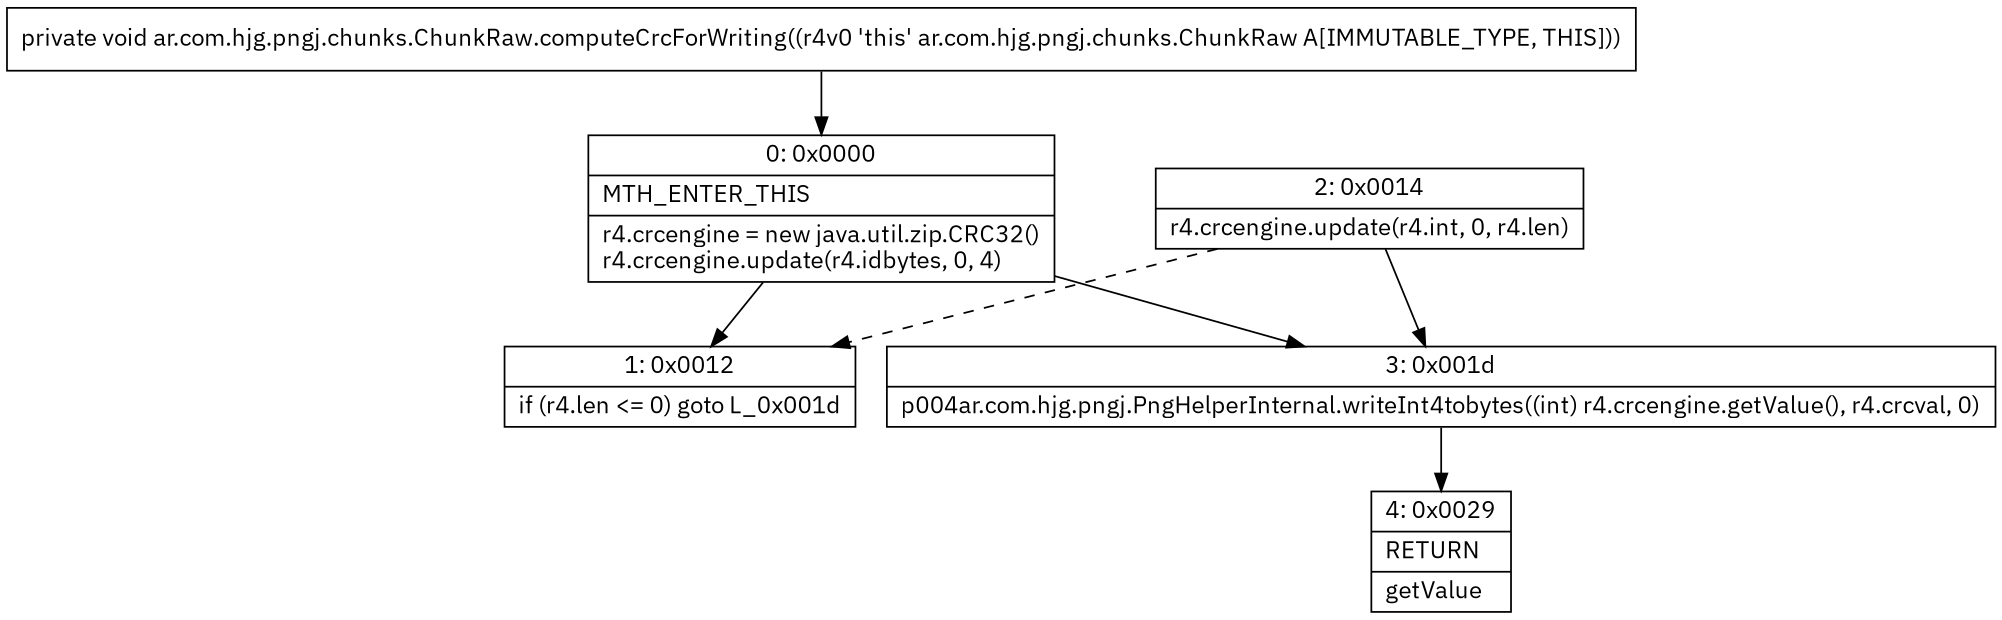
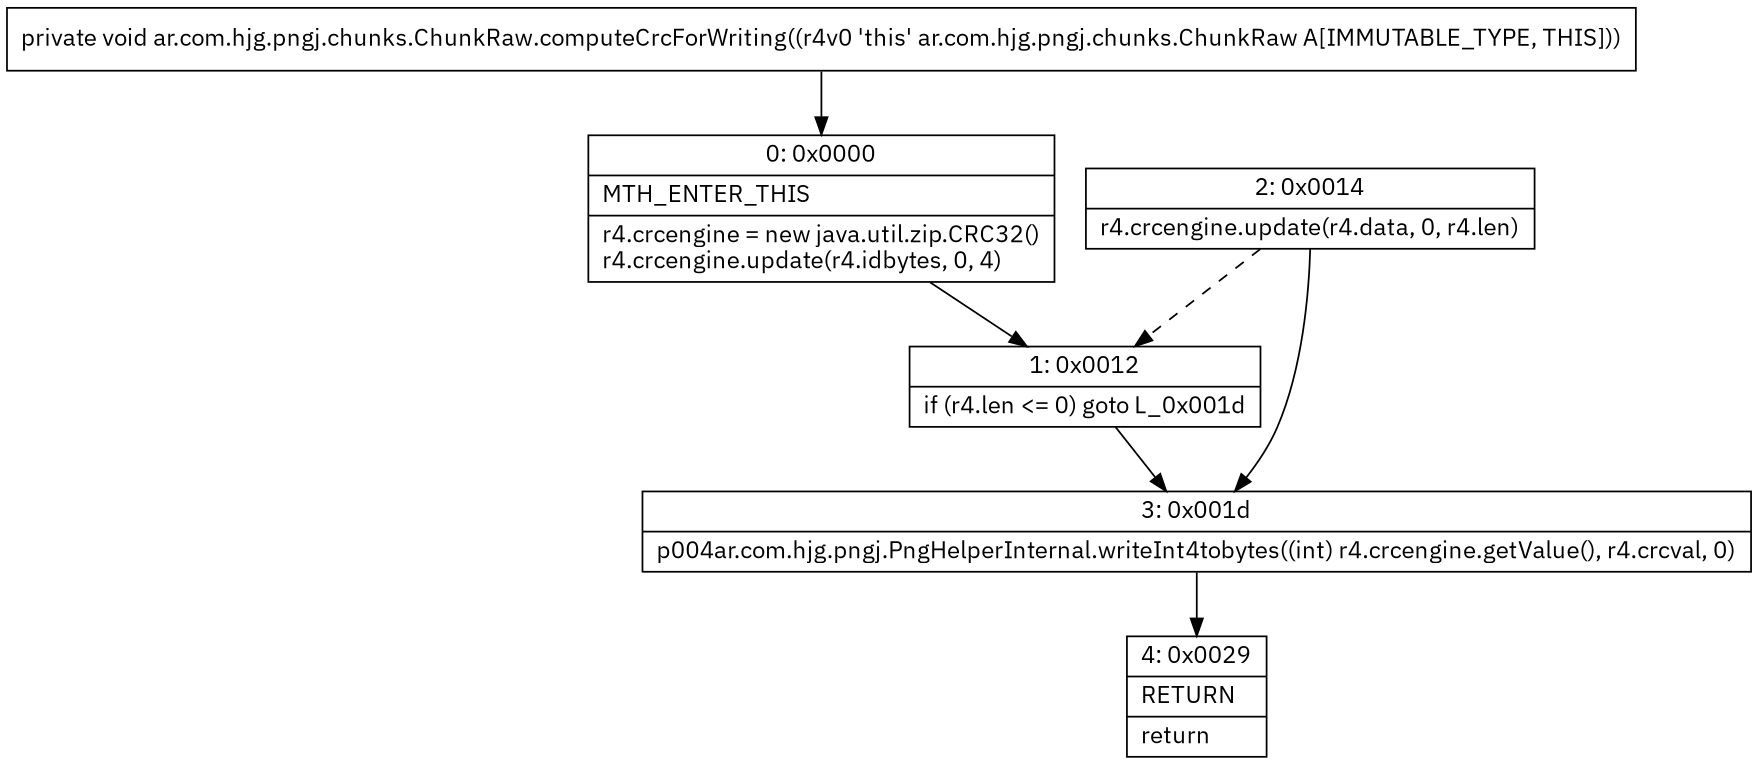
node "2: 0x0014": text "r4.crcengine.update(r4.int, 0, r4.len)" -> "r4.crcengine.update(r4.data, 0, r4.len)"
edge "0: 0x0000" -> "3: 0x001d": now "1: 0x0012" -> "3: 0x001d"
node "4: 0x0029": text "getValue" -> "return"
